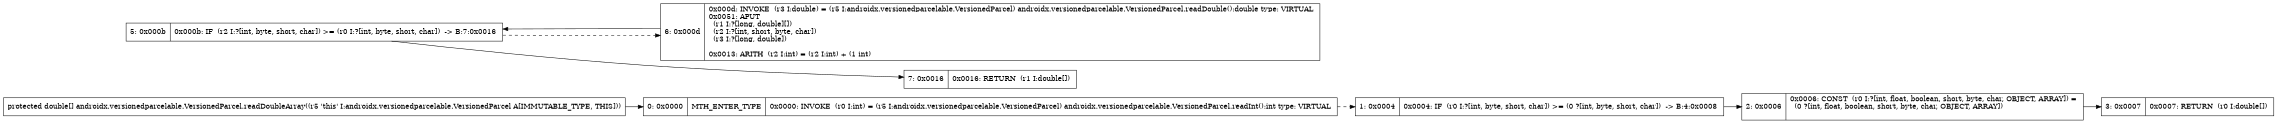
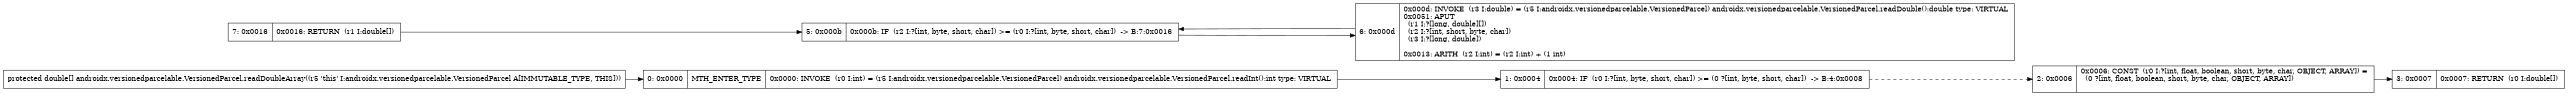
edge "5: 0x000b" -> "6: 0x000d": style dashed -> solid
edge "5: 0x000b" -> "7: 0x0016": reversed
edge "0: 0x0000" -> "1: 0x0004": style dashed -> solid
edge "1: 0x0004" -> "2: 0x0006": style solid -> dashed
